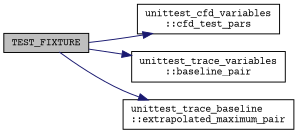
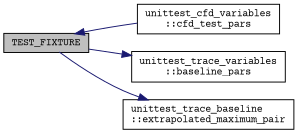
edge "TEST_FIXTURE" -> "unittest_cfd_variables ::cfd_test_pars": reversed
node "unittest_trace_variables ::baseline_pair": label "unittest_trace_variables ::baseline_pair" -> "unittest_trace_variables ::baseline_pars"
